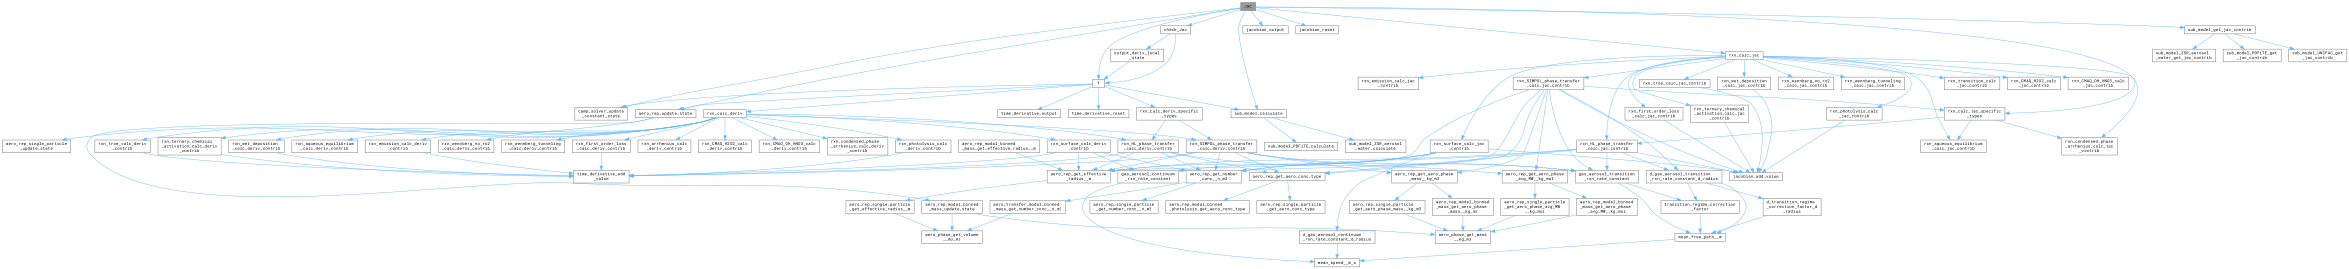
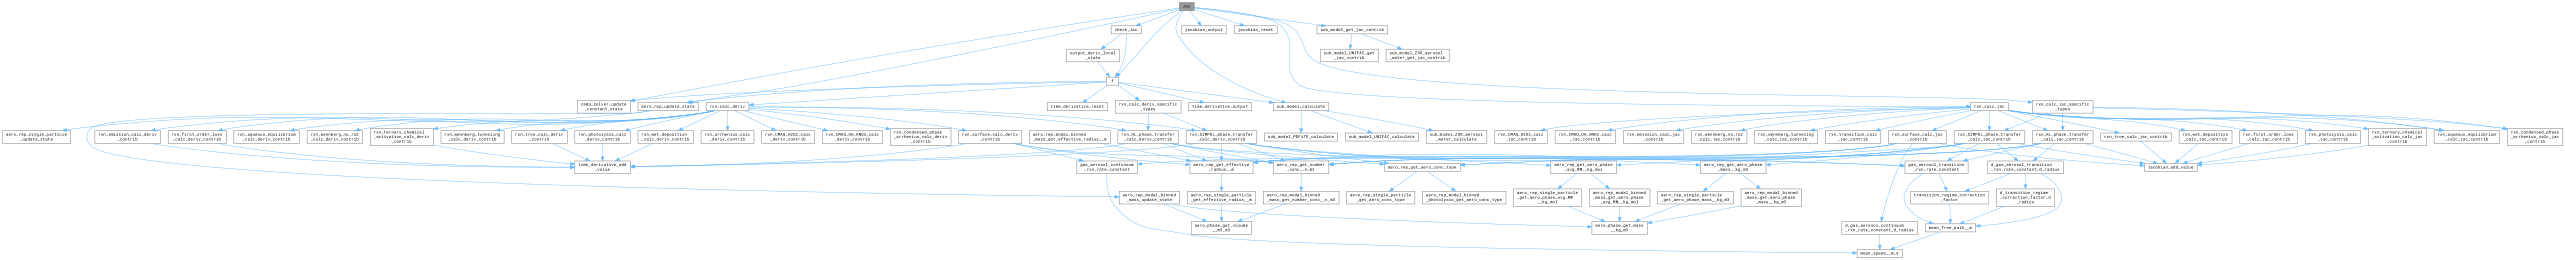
node "sub_model_PDFiTE_get _jac_contrib": removed
edge "rxn_SIMPOL_phase_transfer _calc_jac_contrib" -> "rxn_calc_jac_specific _types": reversed
node "sub_model_UNIFAC_calculate": added
node "aero_transfer_modal_binned _mass_get_number_conc__n_m3": label "aero_transfer_modal_binned _mass_get_number_conc__n_m3" -> "aero_rep_modal_binned _mass_get_number_conc__n_m3"
node "aero_rep_single_particle _get_number_conc__n_m3": removed
